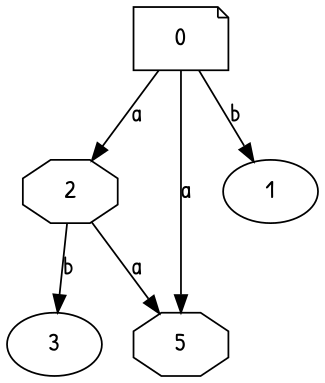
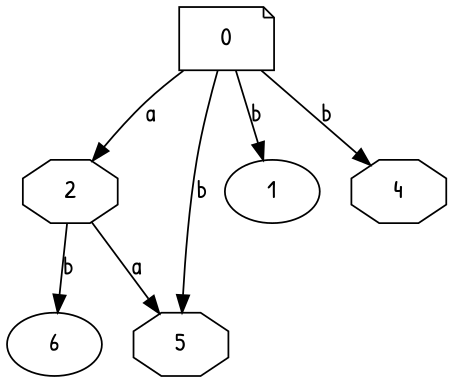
edge "0" -> "5": label "a" -> "b"
node "4": added
node "3": label "3" -> "6"
